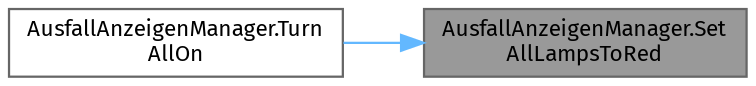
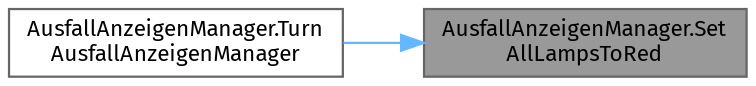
node "AusfallAnzeigenManager.Turn AllOn": label "AusfallAnzeigenManager.Turn AllOn" -> "AusfallAnzeigenManager.Turn AusfallAnzeigenManager"
